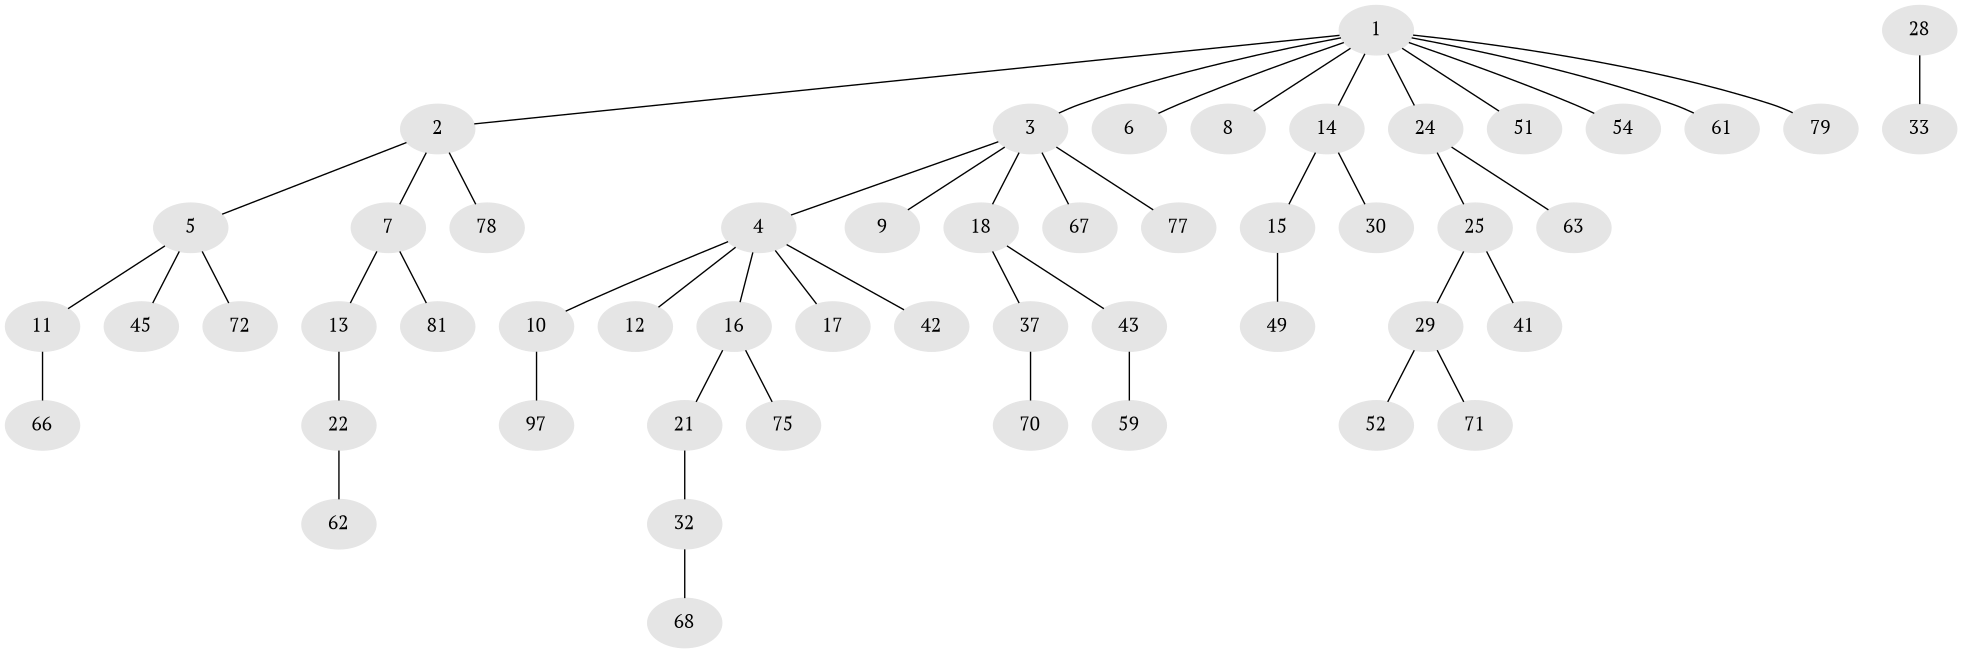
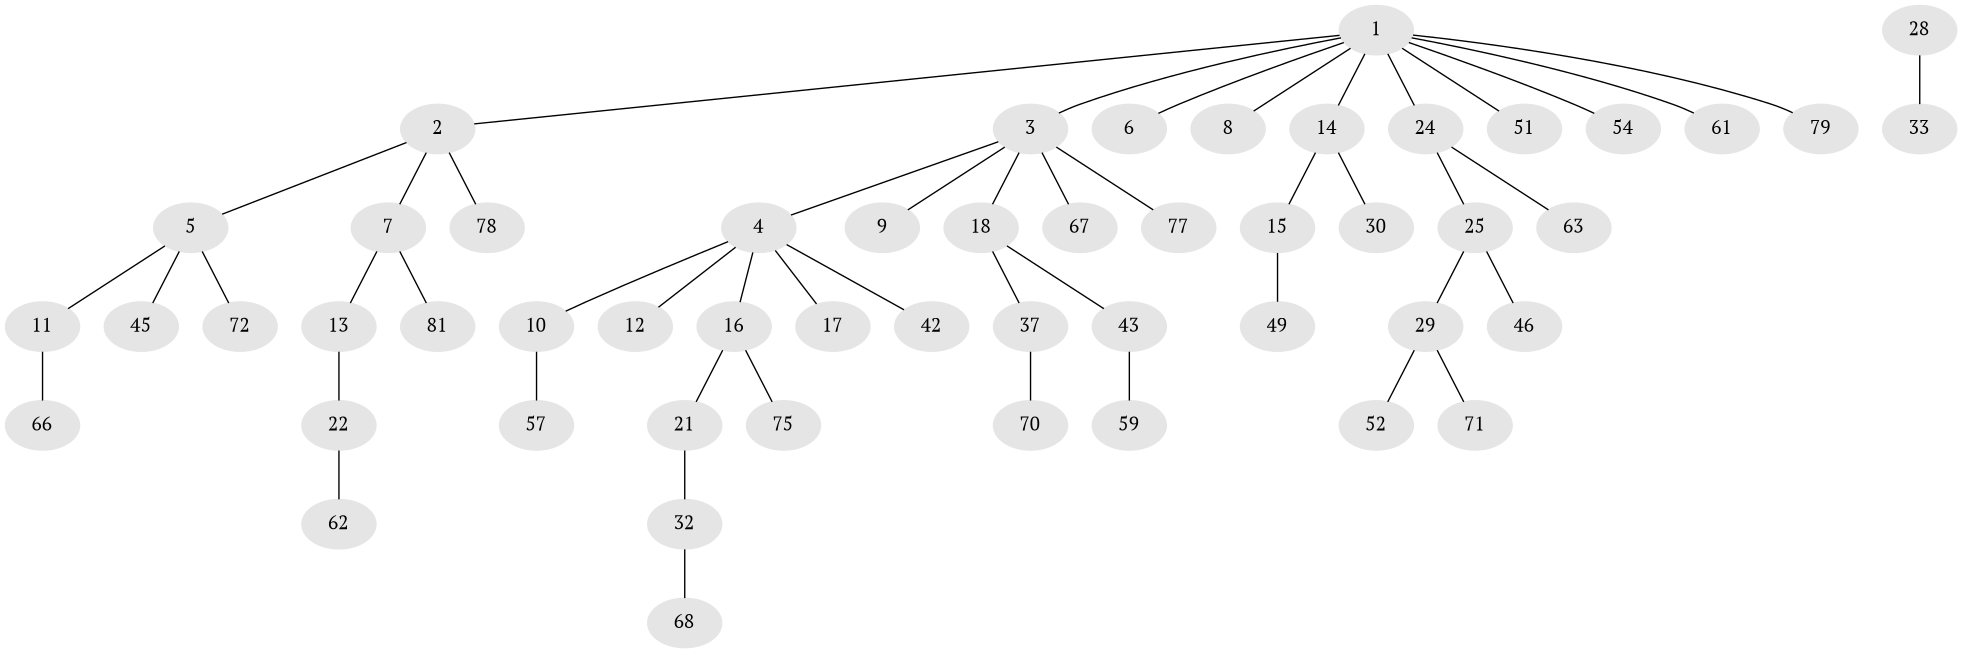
node "41": label "41" -> "46"
node "97": label "97" -> "57"
